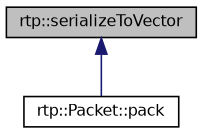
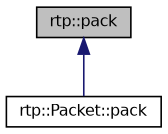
node "rtp::serializeToVector": label "rtp::serializeToVector" -> "rtp::pack"
